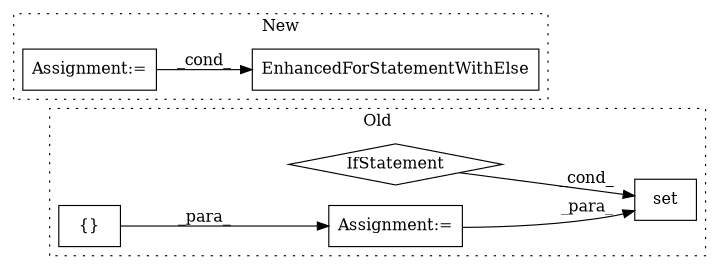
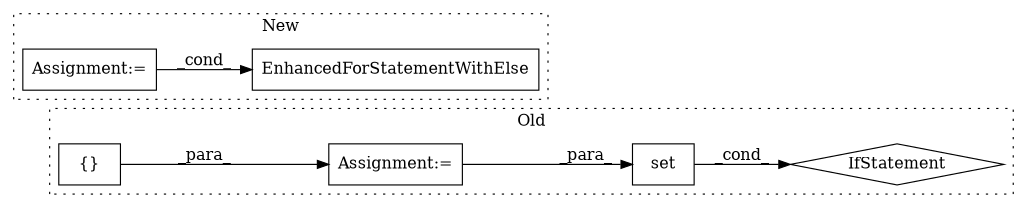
edge "IfStatement" -> "set": reversed
